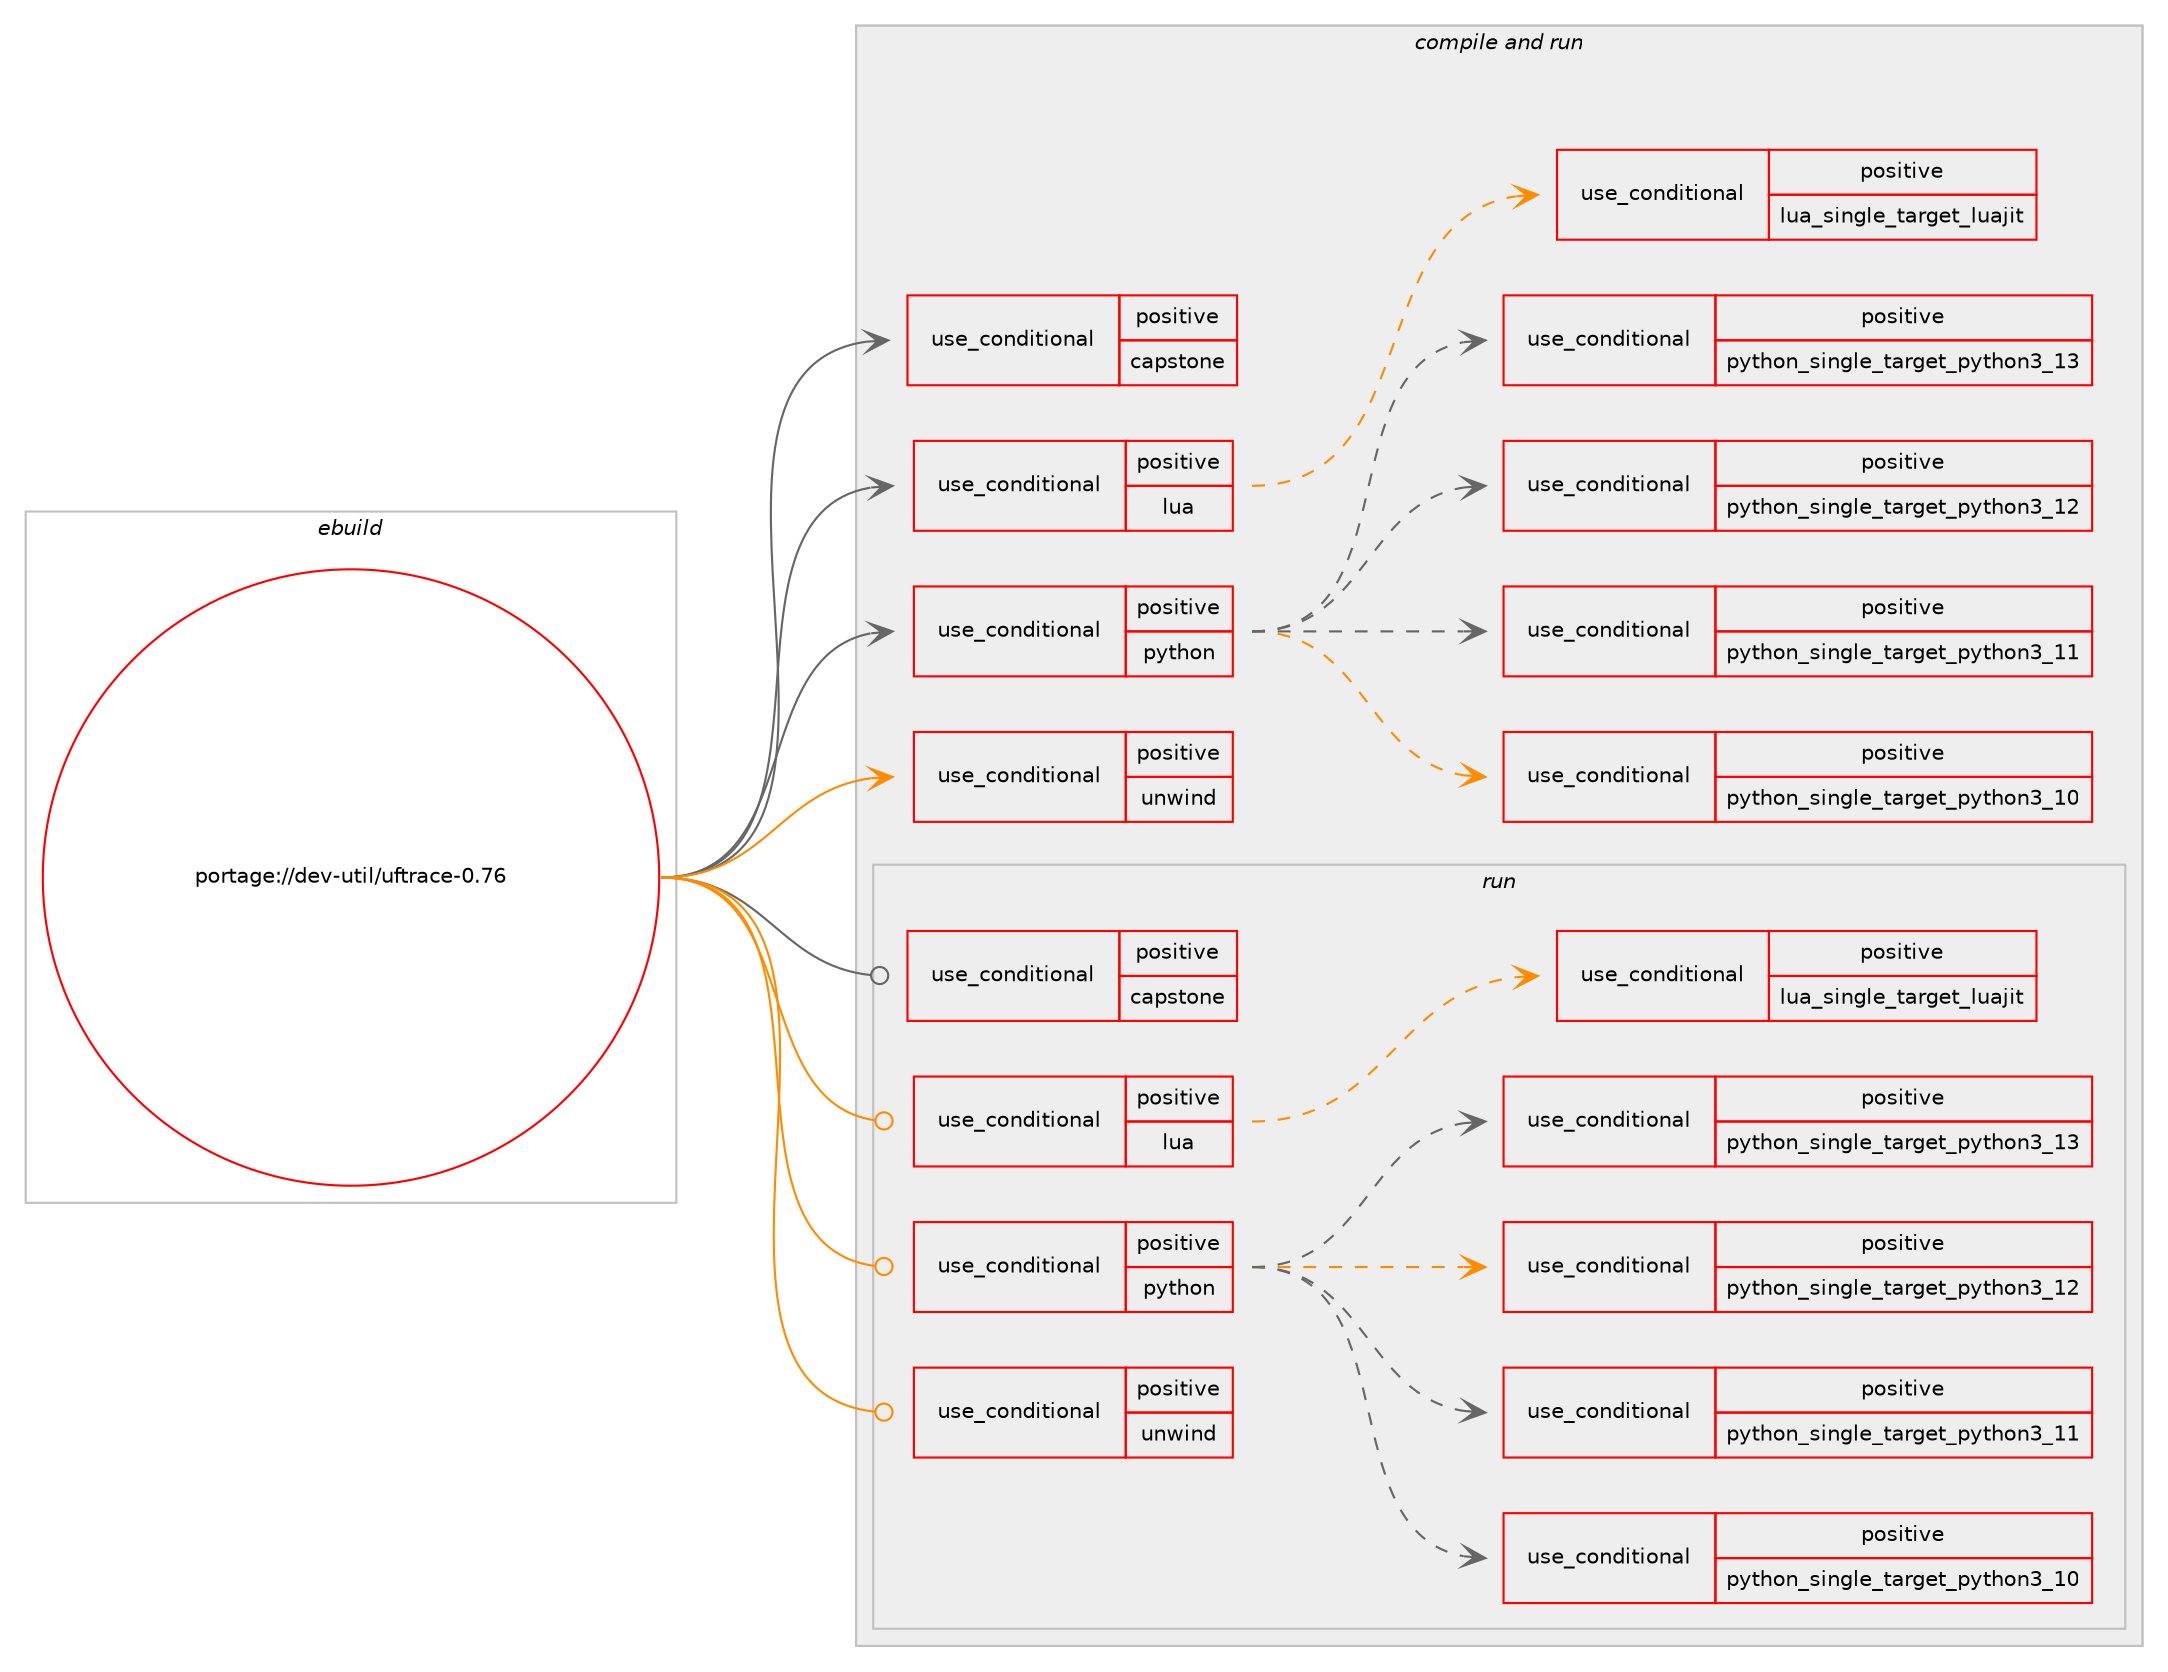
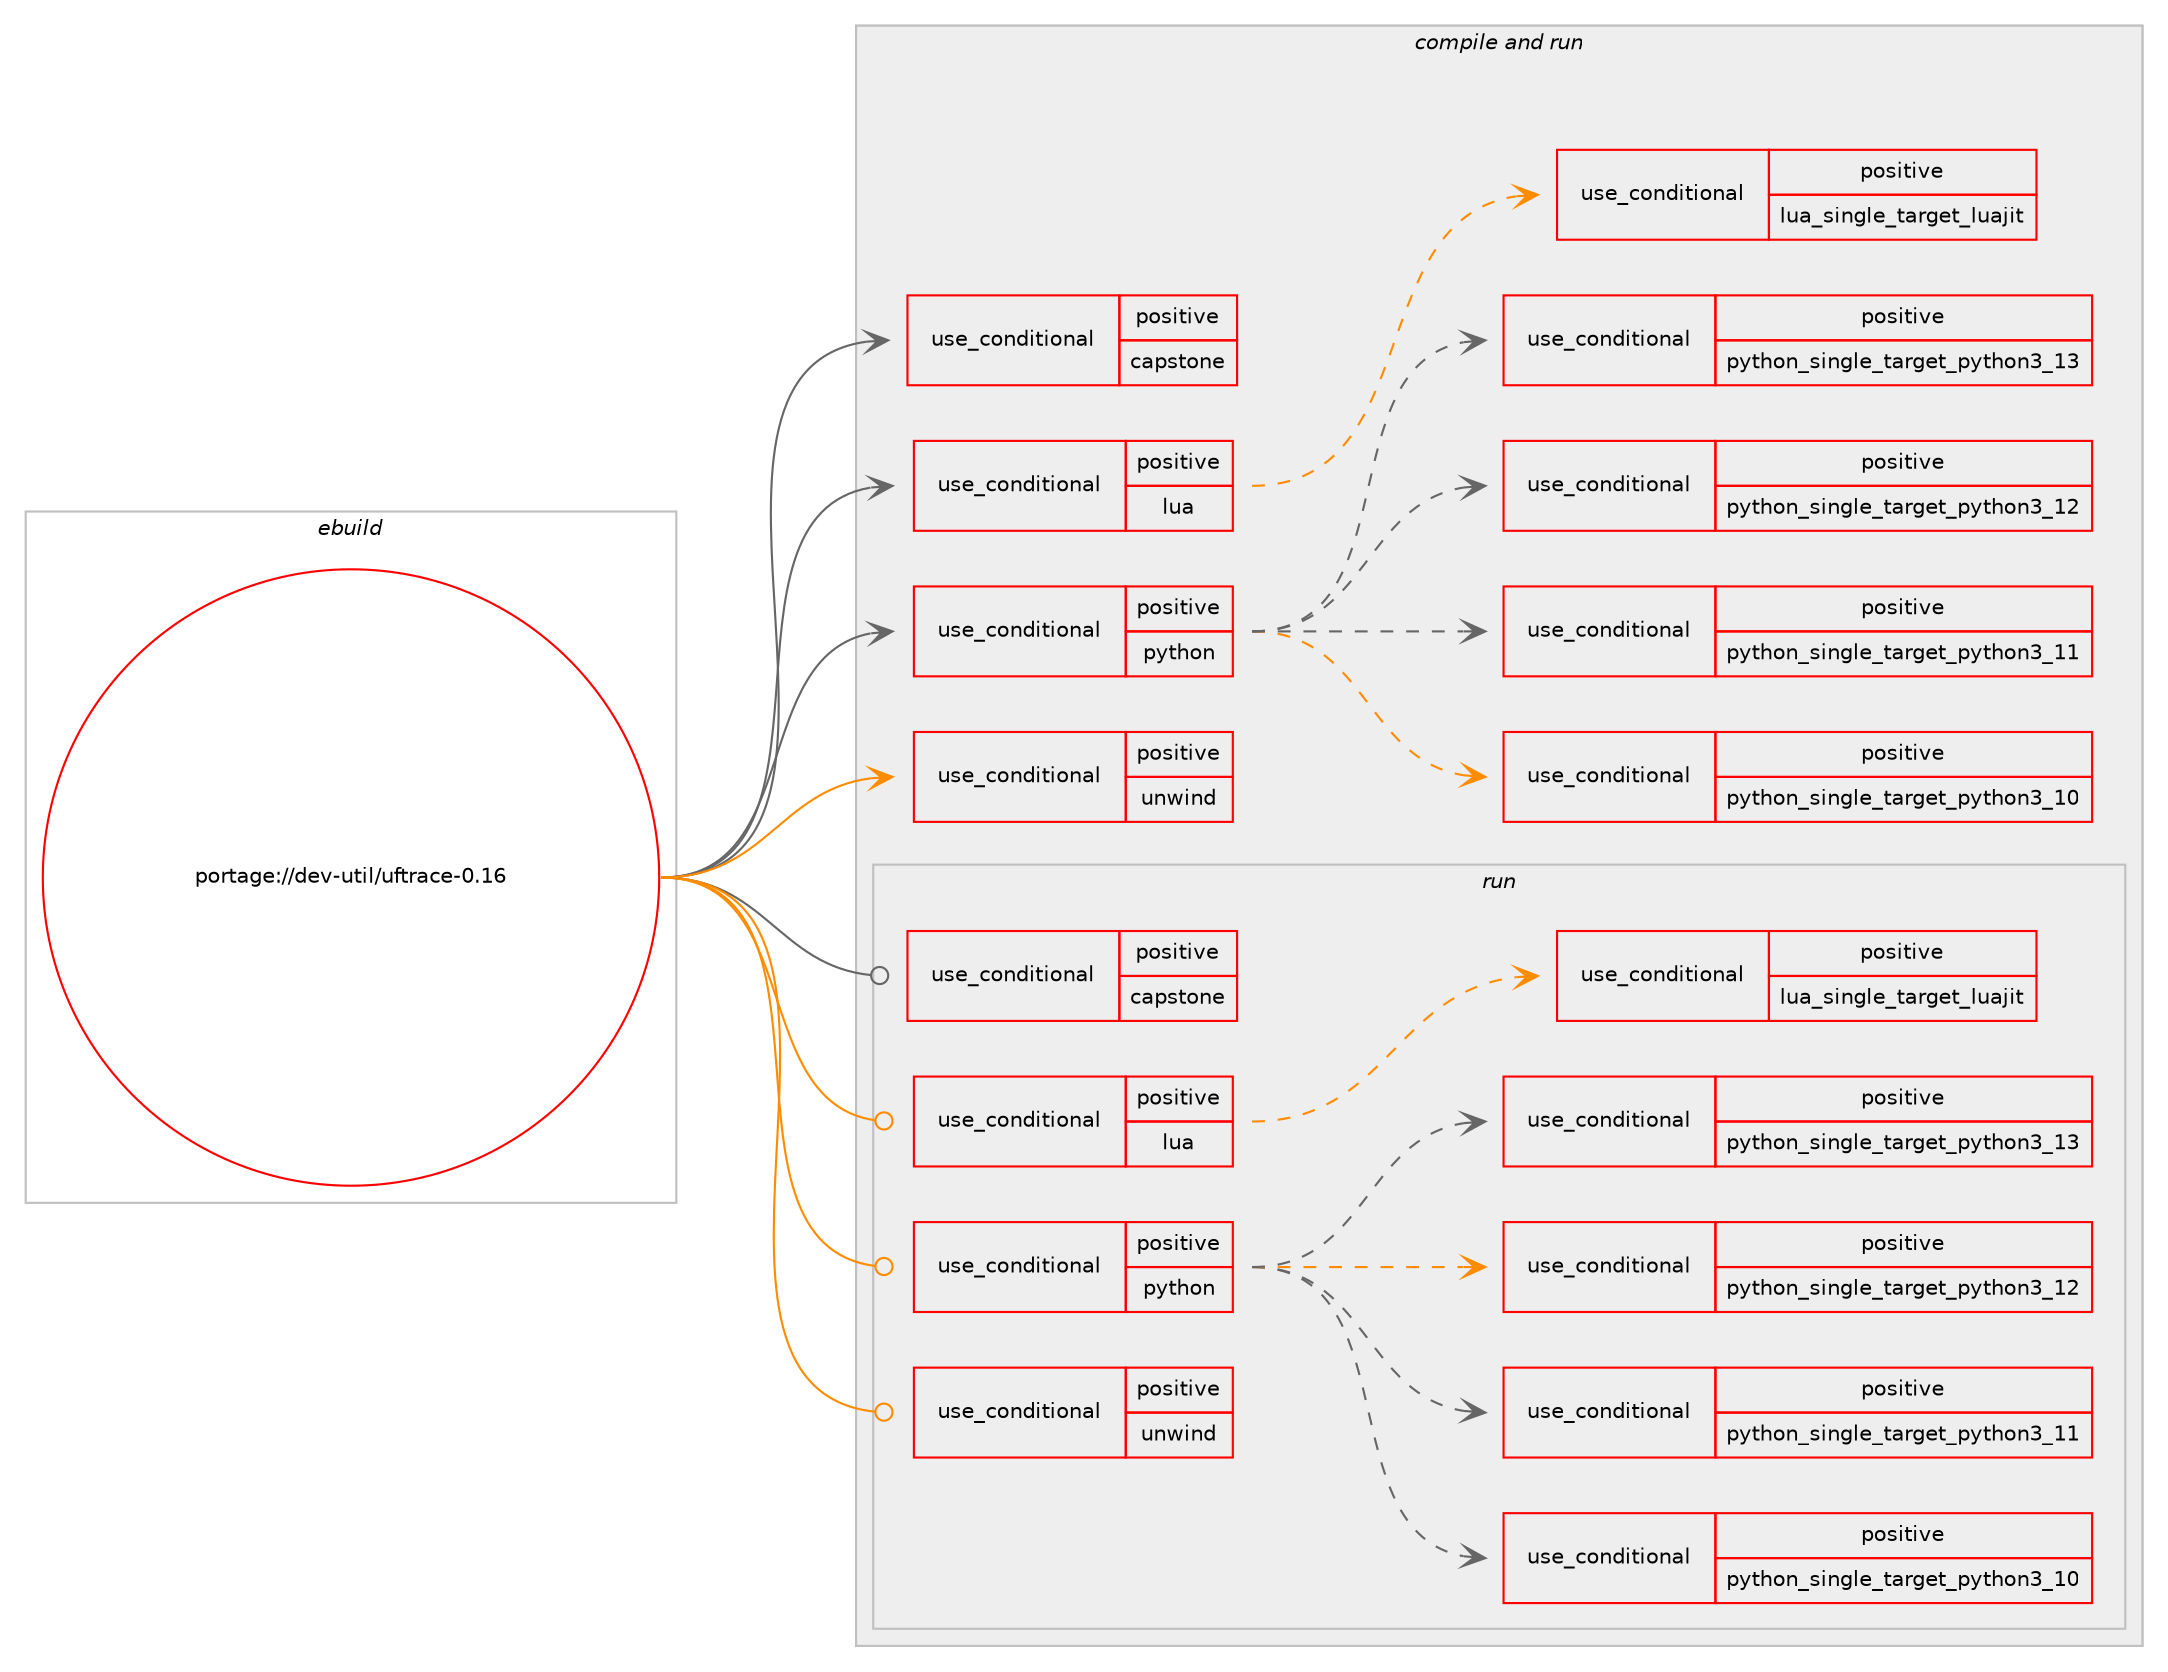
node "portage://dev-util/uftrace-0.76": label "portage://dev-util/uftrace-0.76" -> "portage://dev-util/uftrace-0.16"
